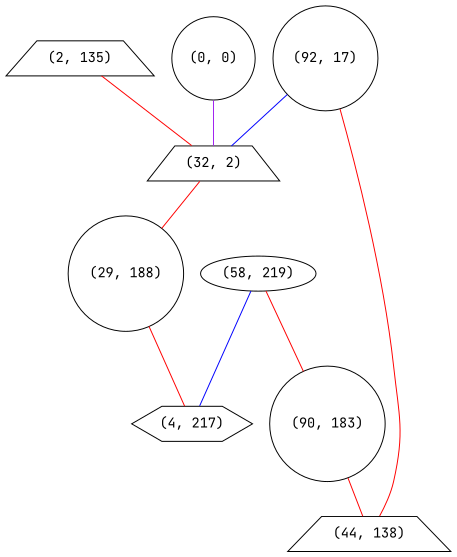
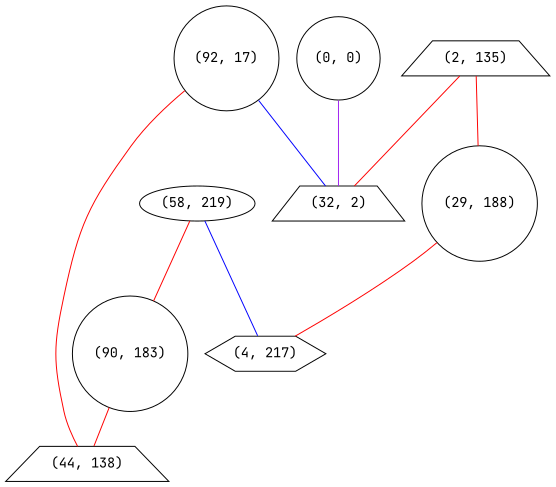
edge "(32, 2)" -- "(29, 188)": now "(2, 135)" -- "(29, 188)"
